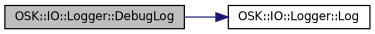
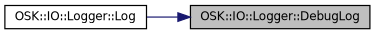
edge "OSK::IO::Logger::DebugLog" -> "OSK::IO::Logger::Log": reversed
